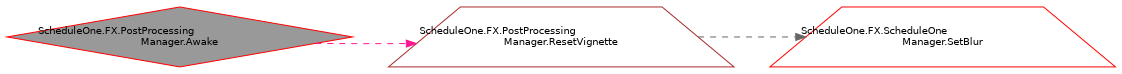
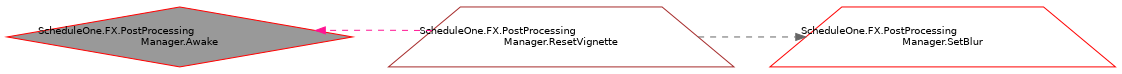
node "ScheduleOne.FX.ScheduleOne Manager.SetBlur": label "ScheduleOne.FX.ScheduleOne Manager.SetBlur" -> "ScheduleOne.FX.PostProcessing Manager.SetBlur"
edge "ScheduleOne.FX.PostProcessing Manager.Awake" -> "ScheduleOne.FX.PostProcessing Manager.ResetVignette": reversed
